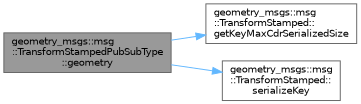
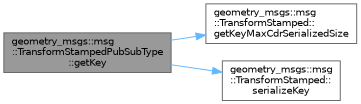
node "geometry_msgs::msg ::TransformStampedPubSubType ::geometry": label "geometry_msgs::msg ::TransformStampedPubSubType ::geometry" -> "geometry_msgs::msg ::TransformStampedPubSubType ::getKey"
